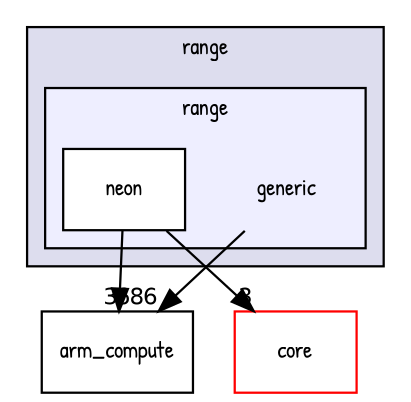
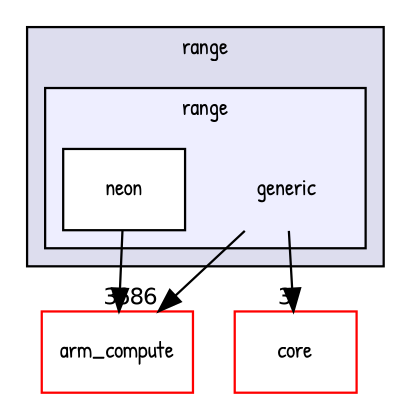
edge "neon" -> "core": now "generic" -> "core"
node "arm_compute": color black -> red
